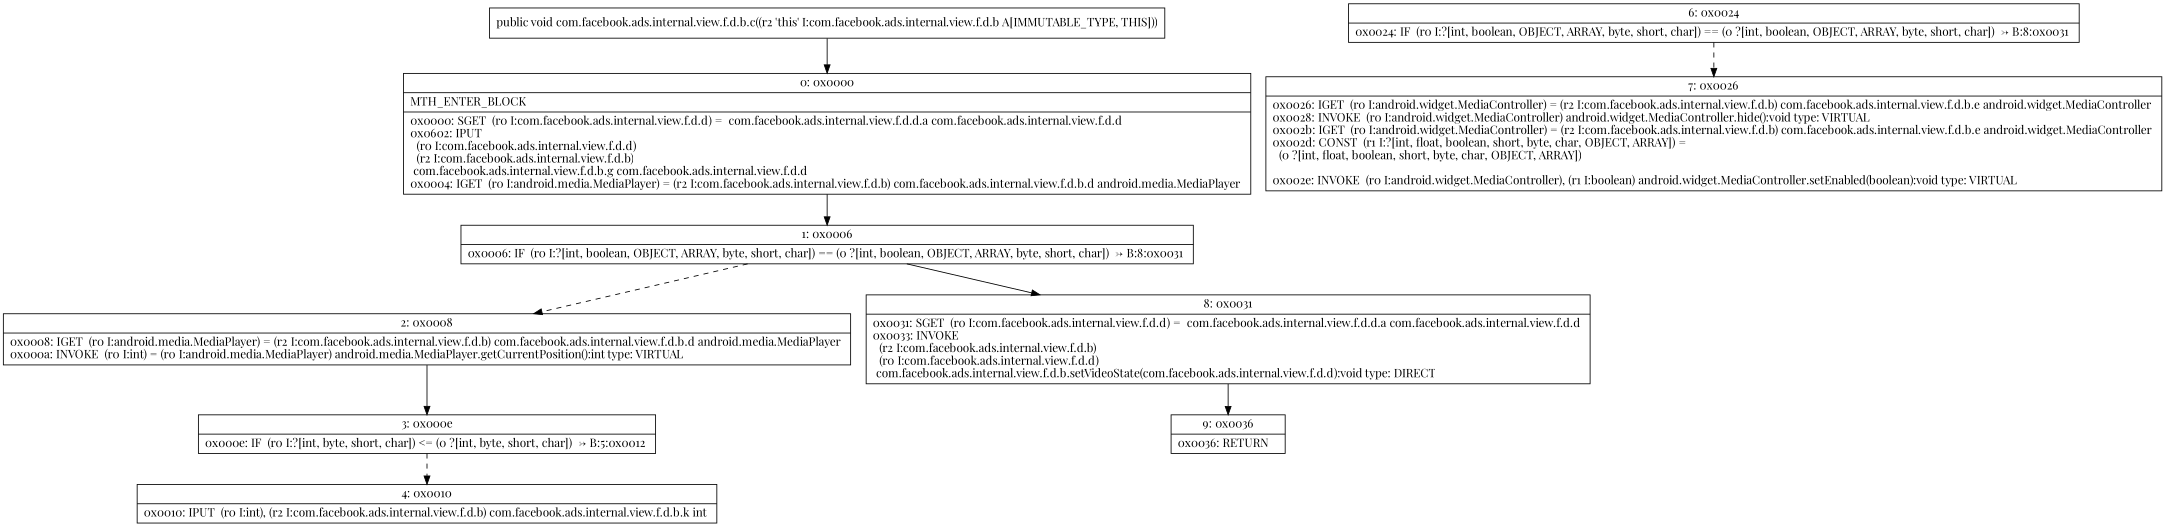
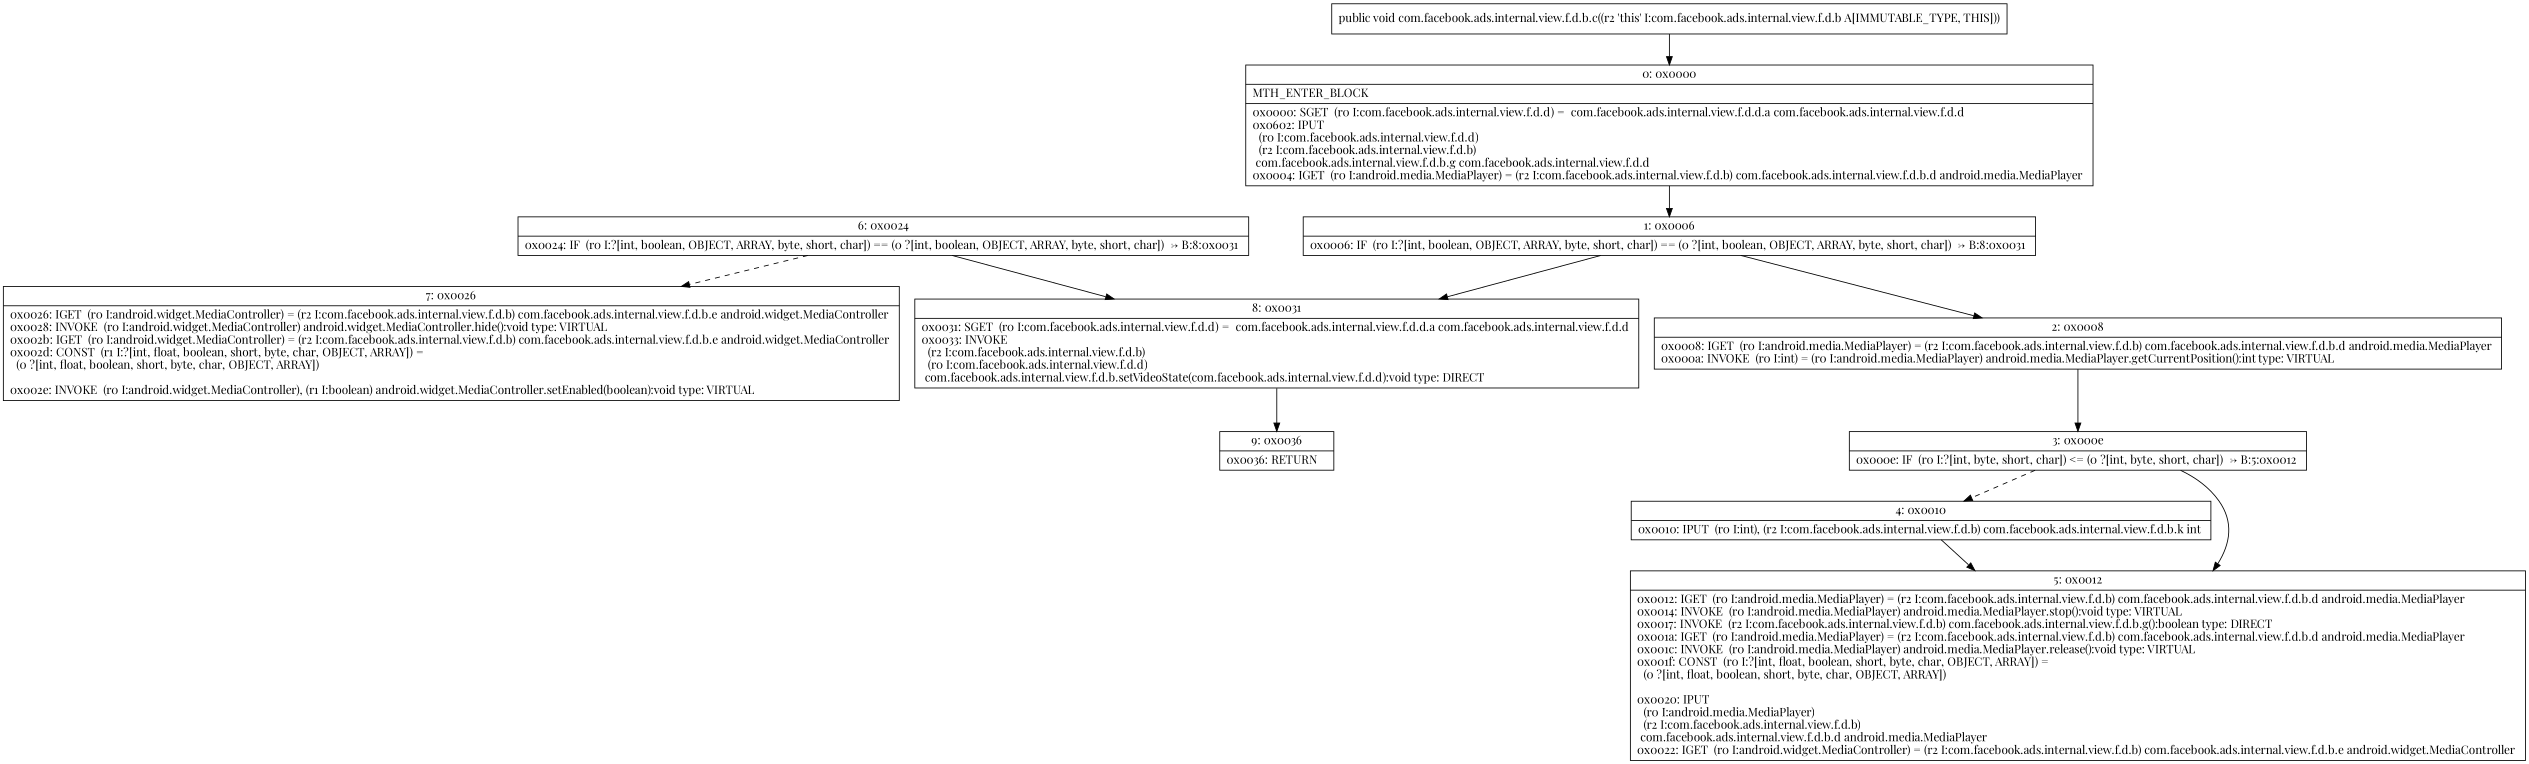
edge "6: 0x0024" -> "8: 0x0031": added
edge "1: 0x0006" -> "2: 0x0008": style dashed -> solid
node "5: 0x0012": added
